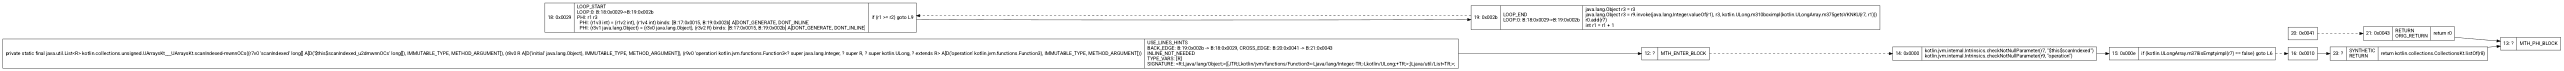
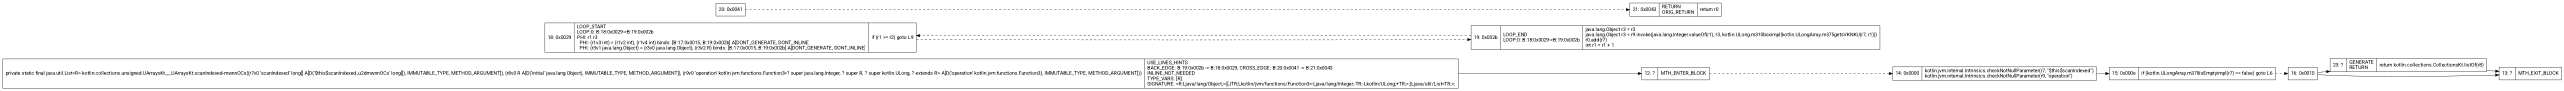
edge "18: 0x0029" -> "19: 0x002b": style solid -> dashed
edge "21: 0x0043" -> "13: ?": now "16: 0x0010" -> "13: ?"
node "13: ?": text "MTH_PHI_BLOCK" -> "MTH_EXIT_BLOCK"
node "23: ?": text "SYNTHETIC" -> "GENERATE"
